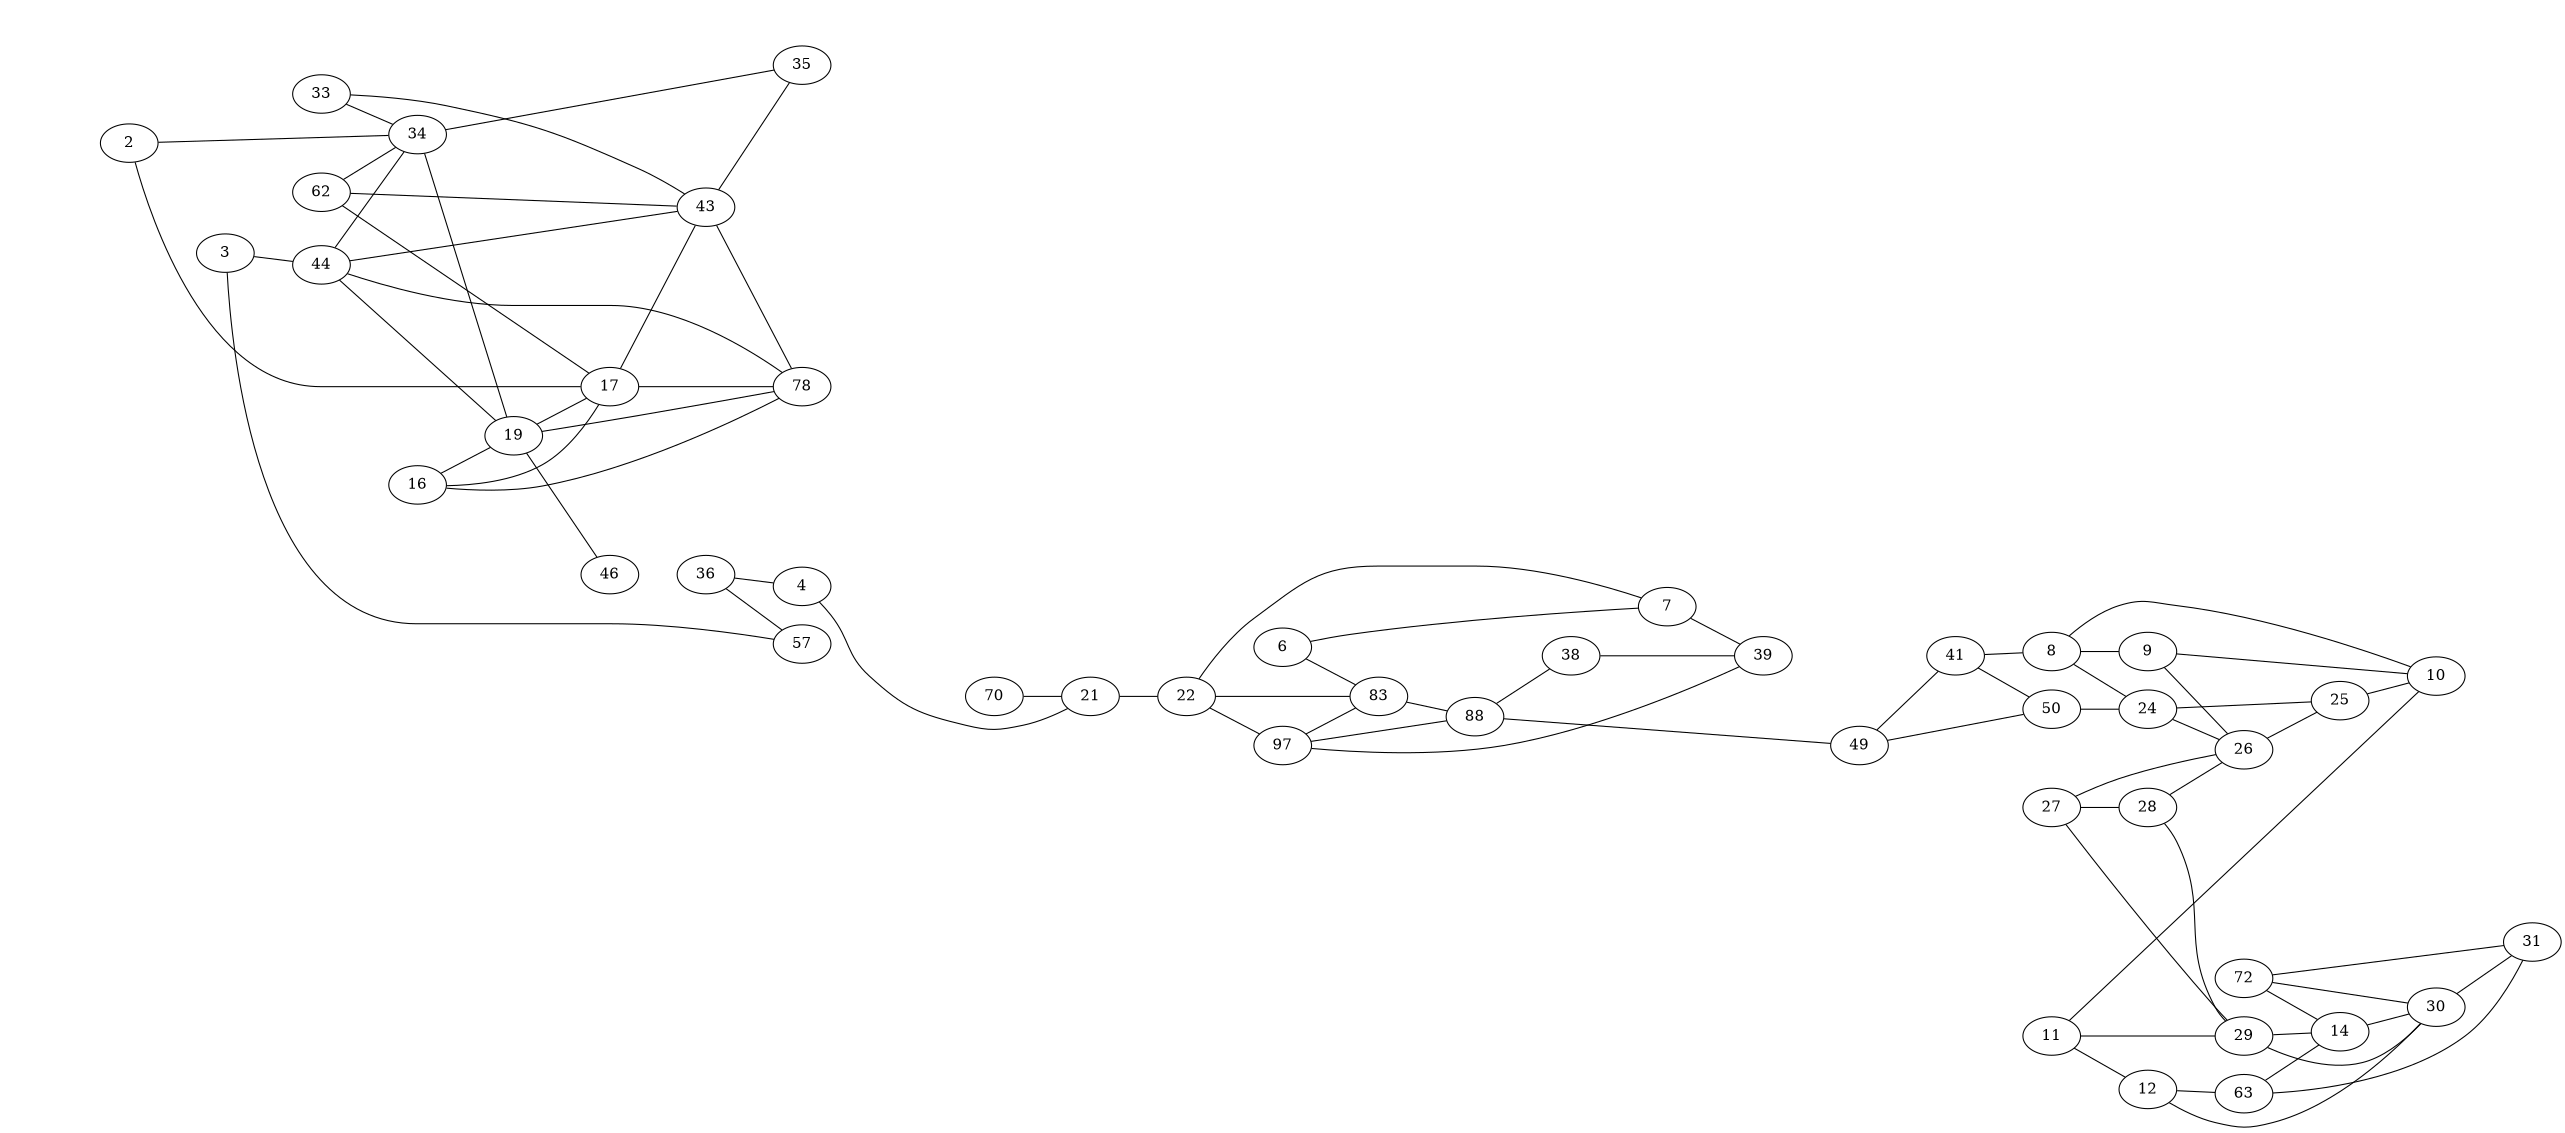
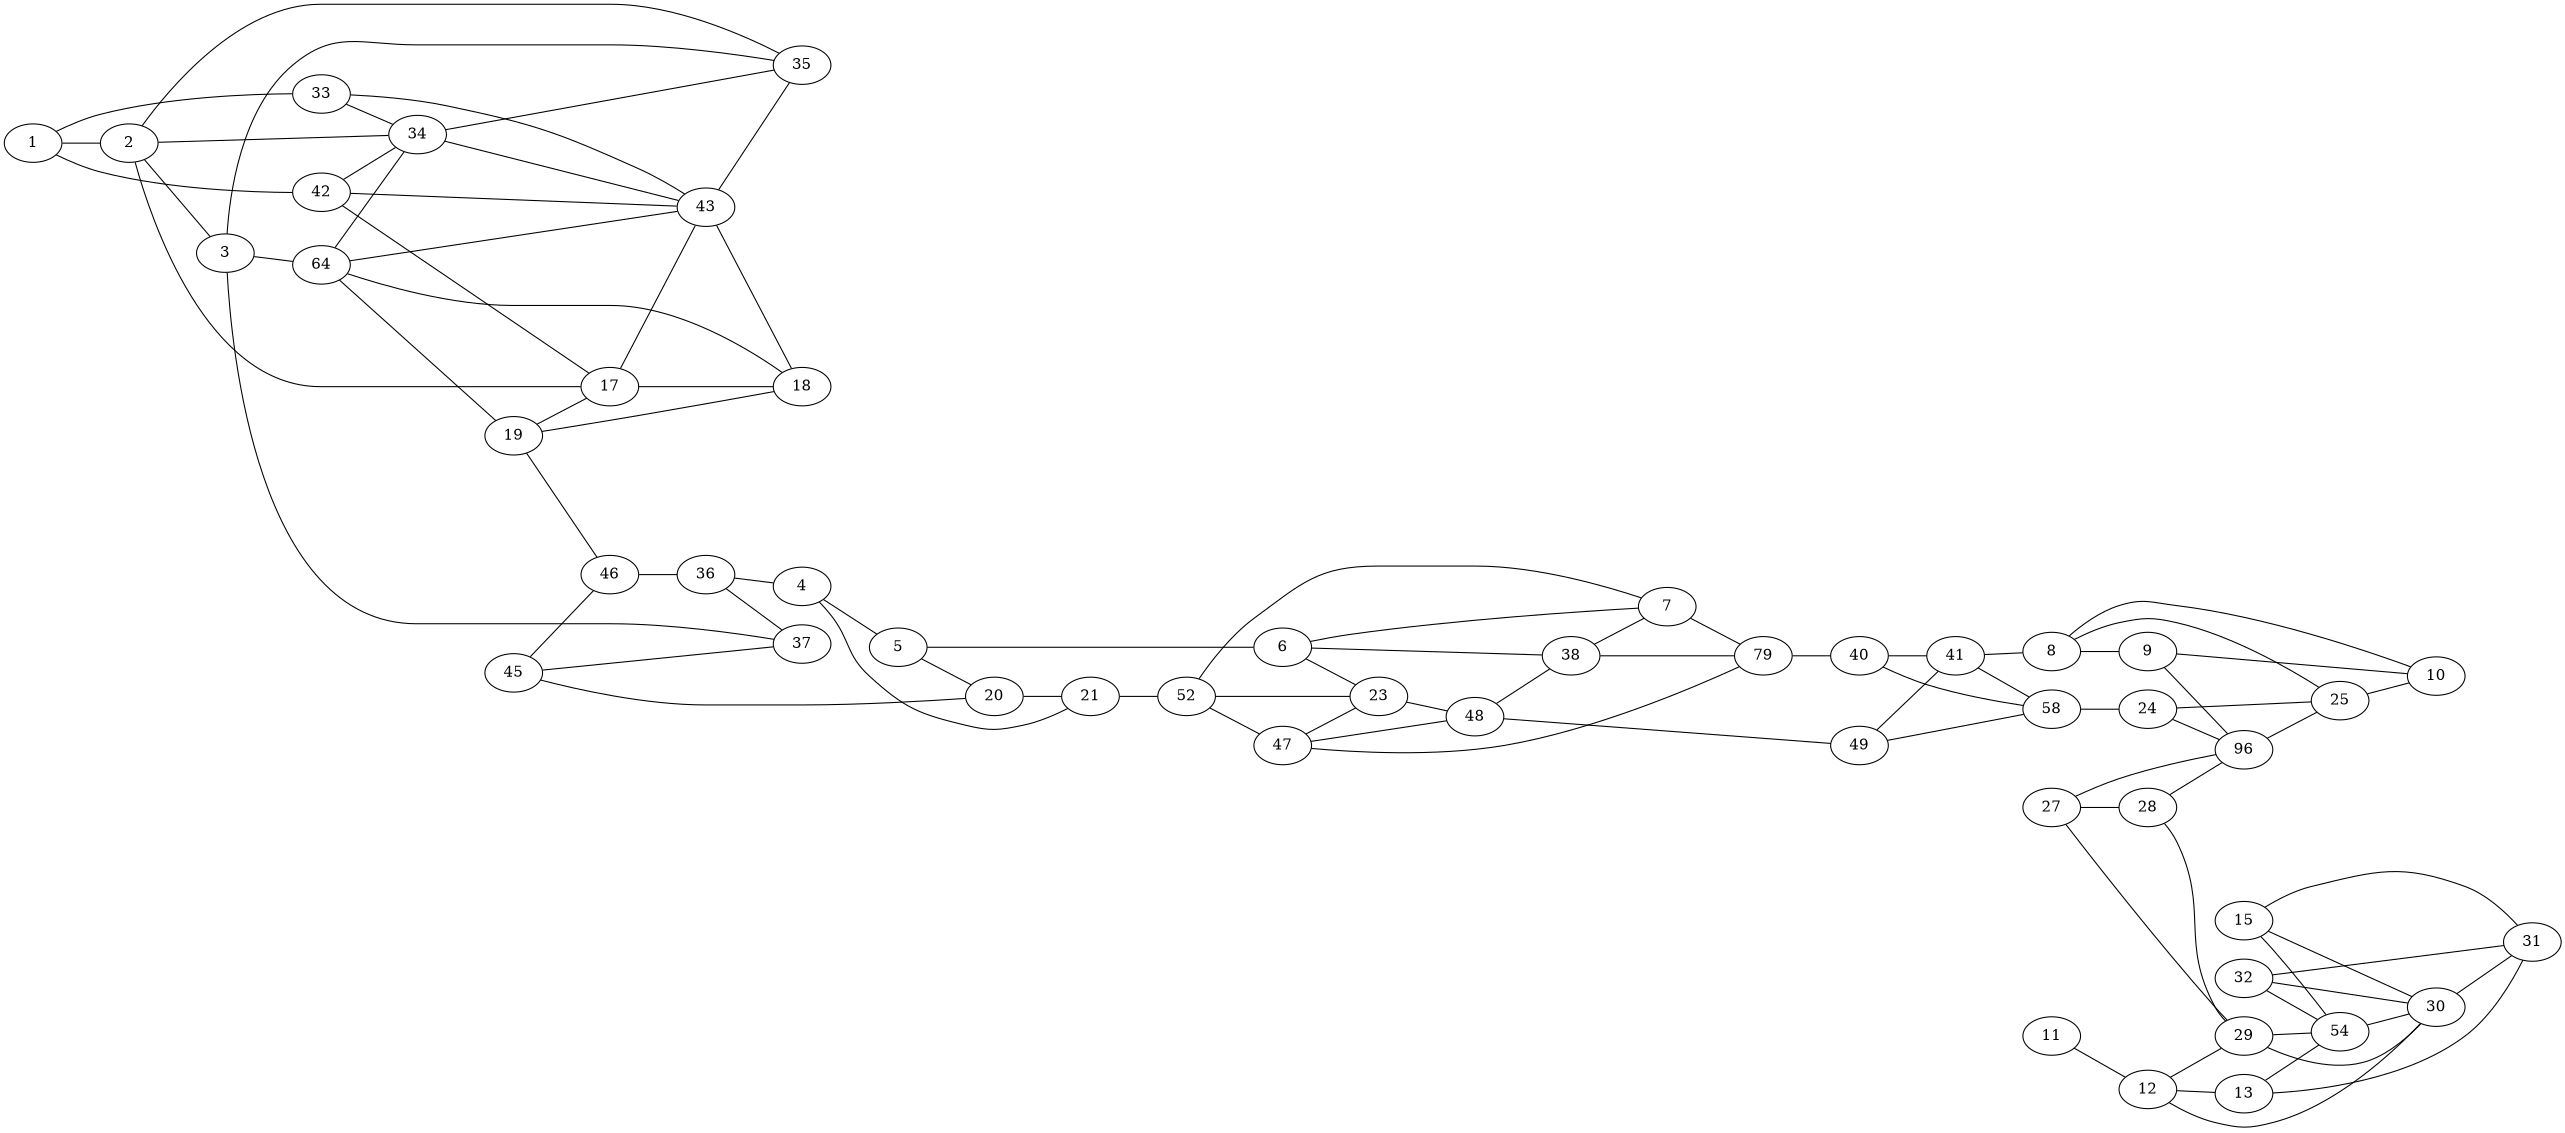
edge "35" -- "2": added
edge "35" -- "3": added
node "1": added
node "62": label "62" -> "42"
edge "2" -- "3": added
node "44": label "44" -> "64"
edge "34" -- "19": now "34" -- "43"
node "78": label "78" -> "18"
node "16": removed
edge "46" -- "36": added
edge "7" -- "38": added
node "57": label "57" -> "37"
node "5": added
edge "6" -- "38": added
node "39": label "39" -> "79"
node "40": added
node "45": added
edge "8" -- "24": now "8" -- "25"
node "70": label "70" -> "20"
node "22": label "22" -> "52"
node "83": label "83" -> "23"
node "50": label "50" -> "58"
node "88": label "88" -> "48"
node "97": label "97" -> "47"
node "26": label "26" -> "96"
edge "10" -- "11": removed
node "15": added
node "72": label "72" -> "32"
node "14": label "14" -> "54"
edge "11" -- "29": now "12" -- "29"
node "63": label "63" -> "13"
